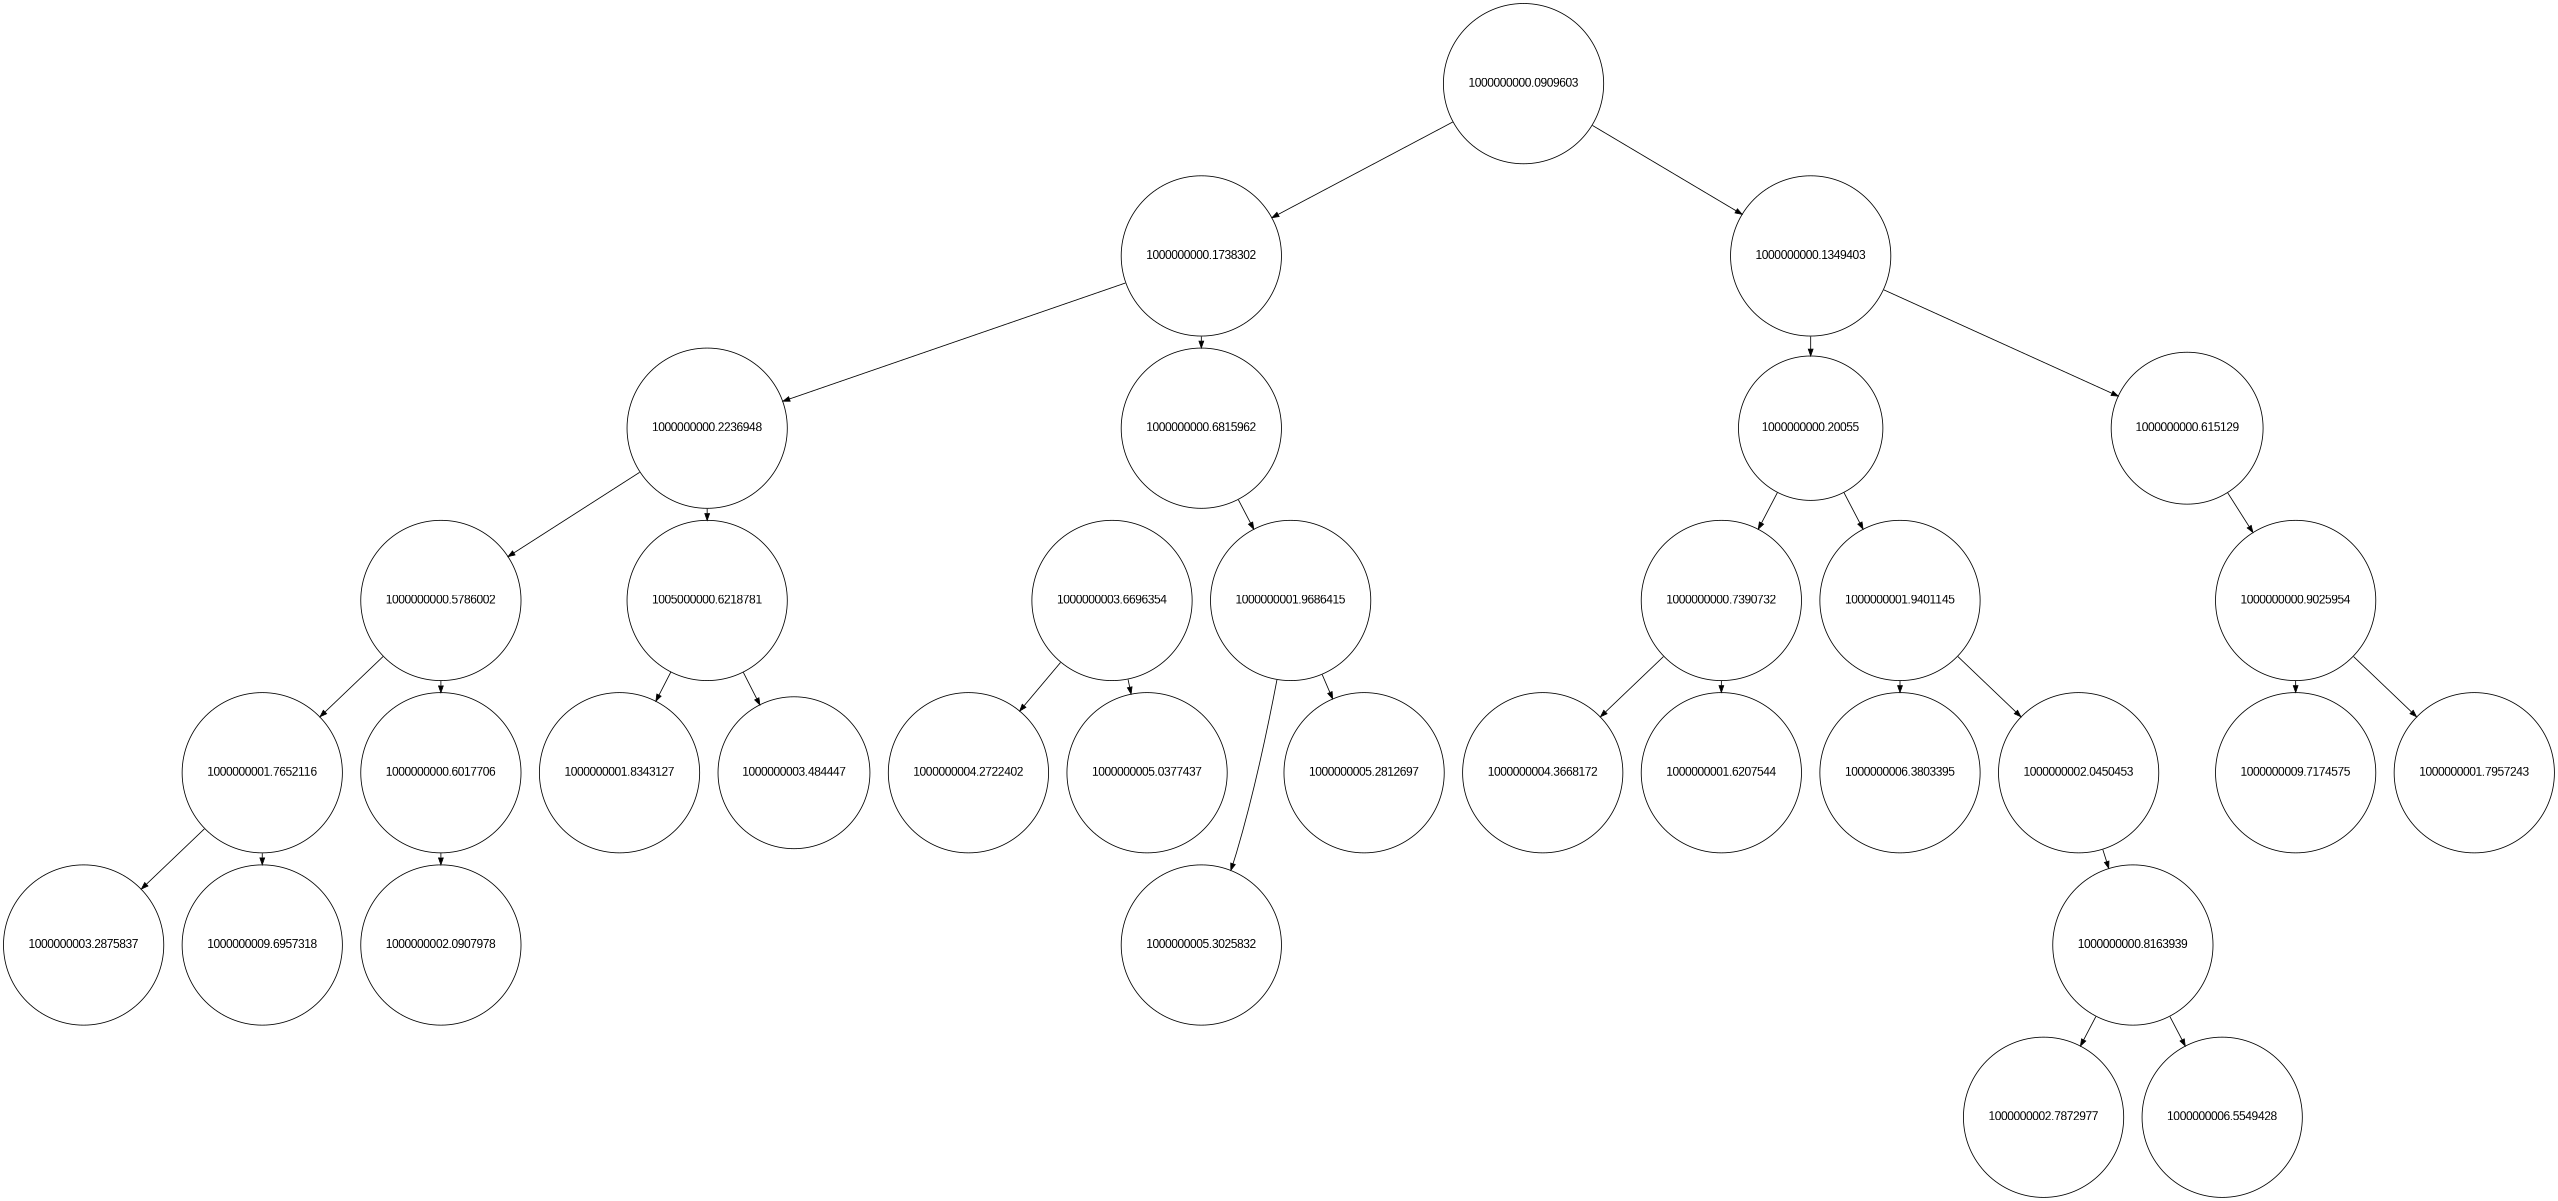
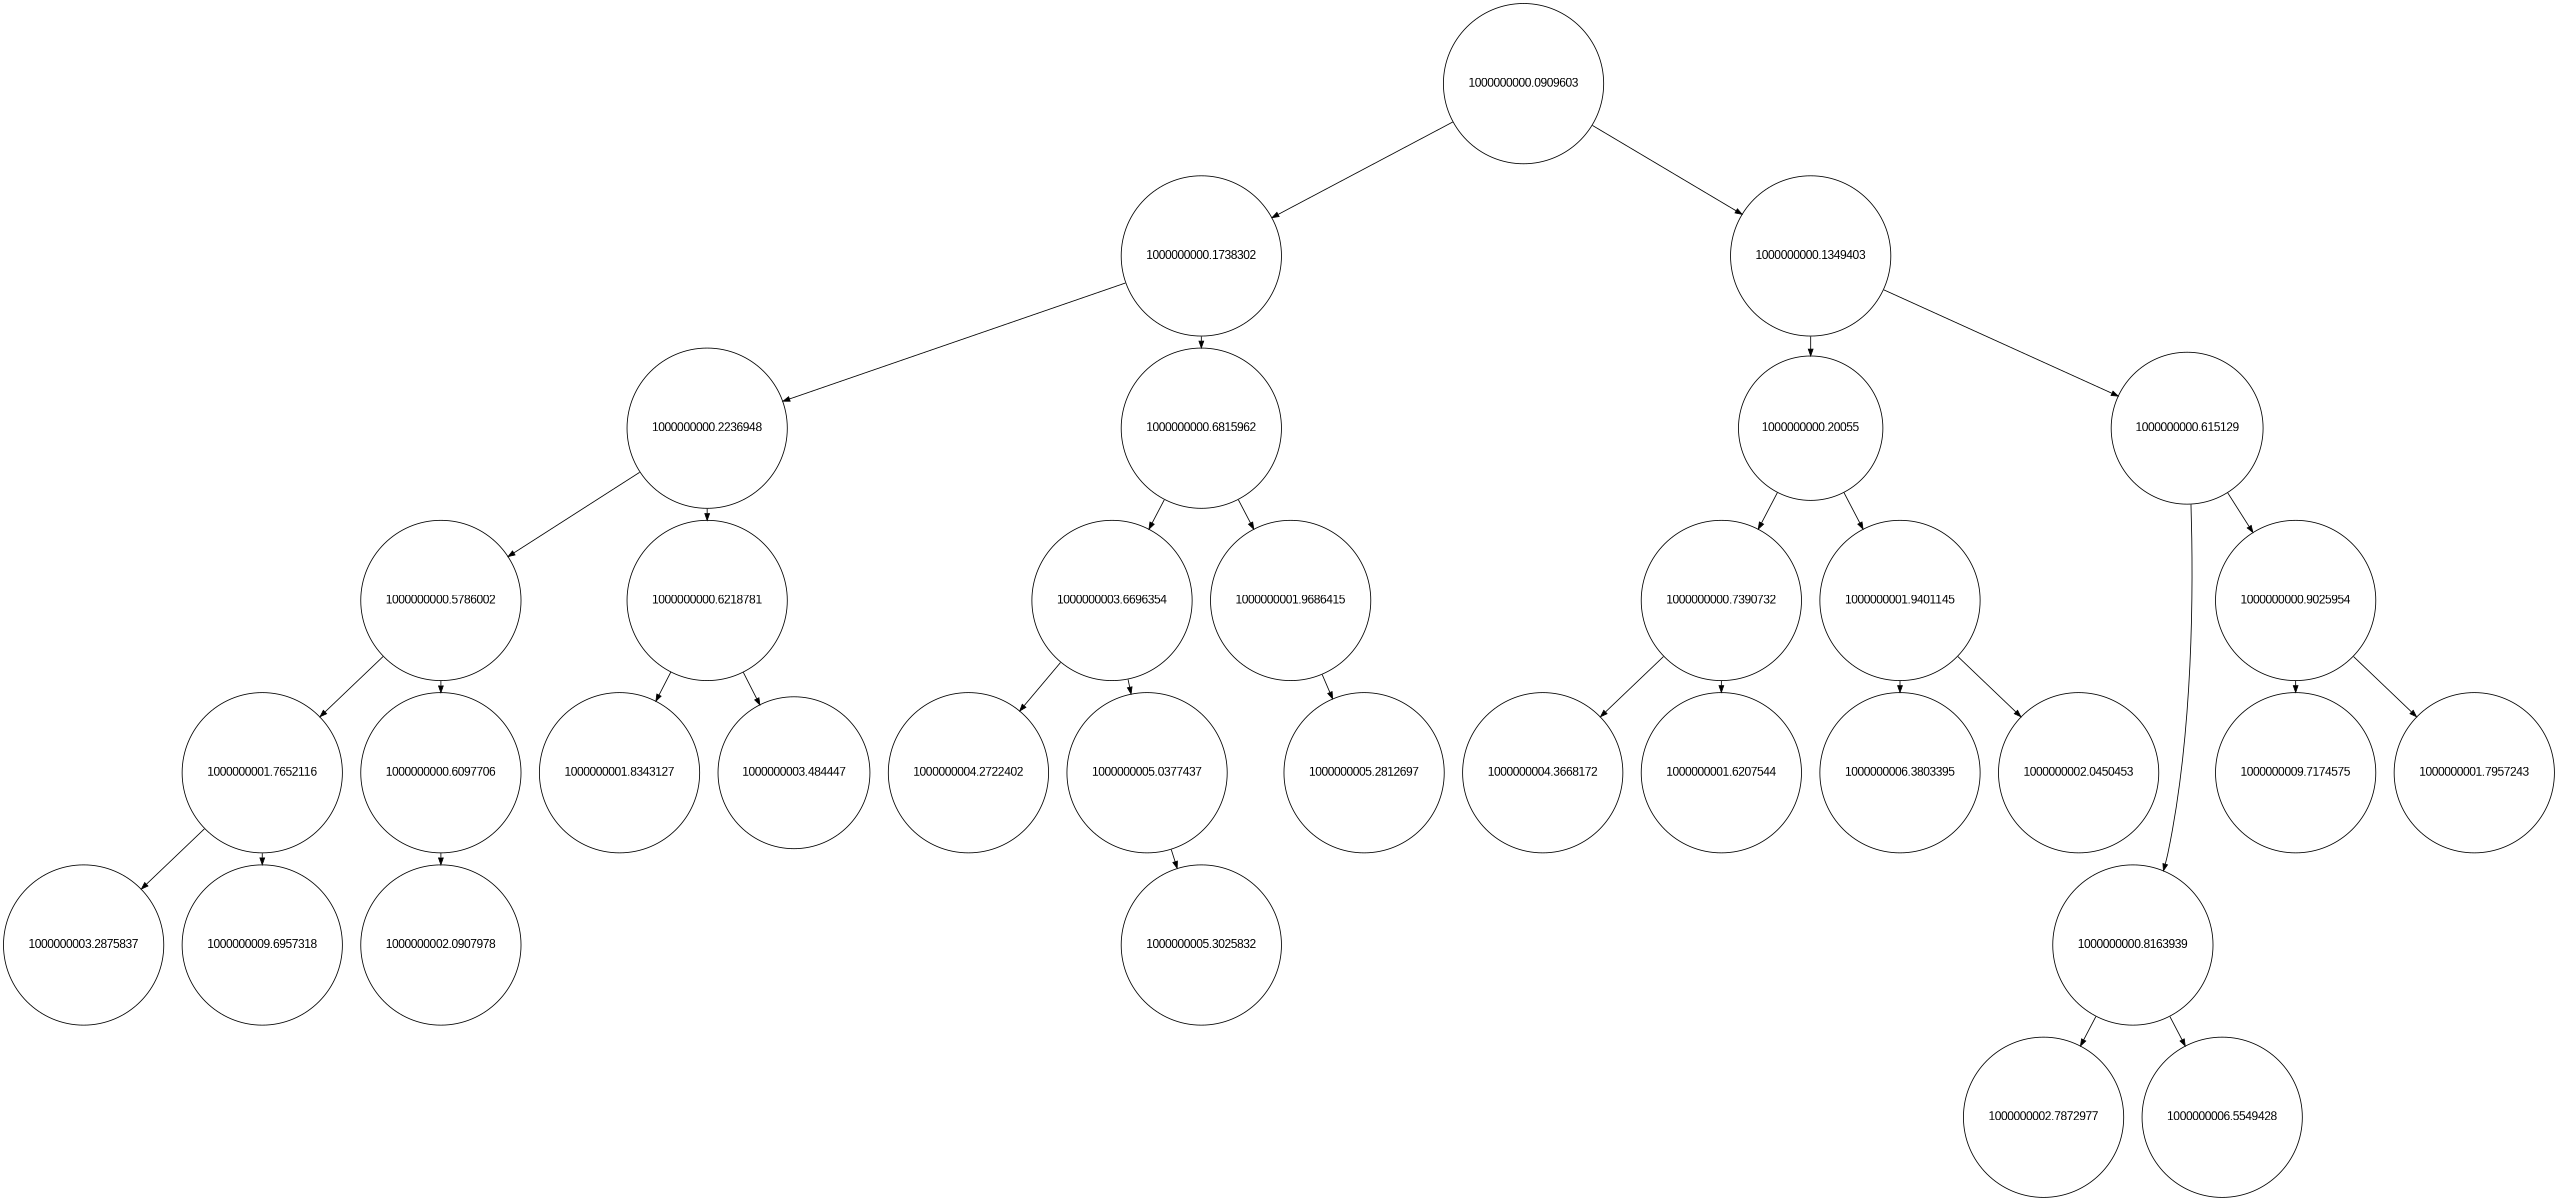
edge "1000000000.6815962" -> "1000000003.6696354": added
node "1005000000.6218781": label "1005000000.6218781" -> "1000000000.6218781"
edge "1000000001.9686415" -> "1000000005.3025832": now "1000000005.0377437" -> "1000000005.3025832"
node "1000000000.6017706": label "1000000000.6017706" -> "1000000000.6097706"
edge "1000000002.0450453" -> "1000000000.8163939": now "1000000000.615129" -> "1000000000.8163939"
